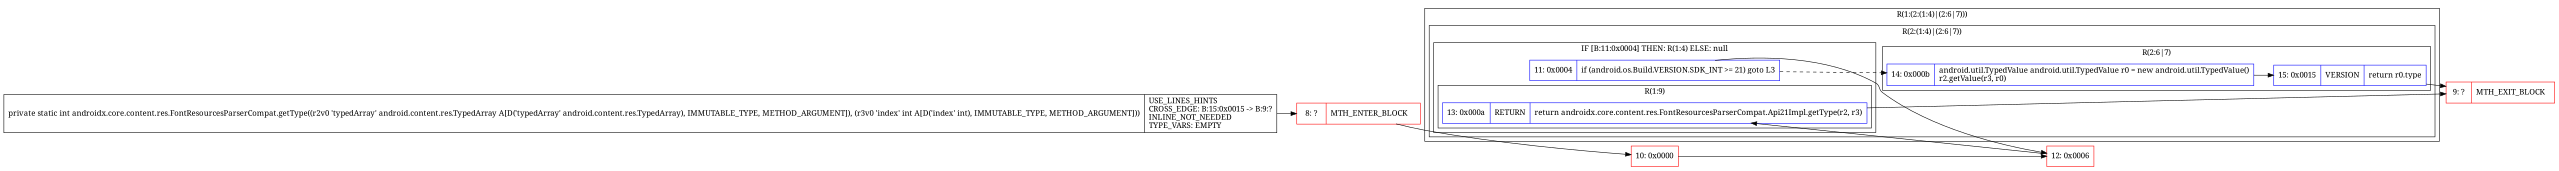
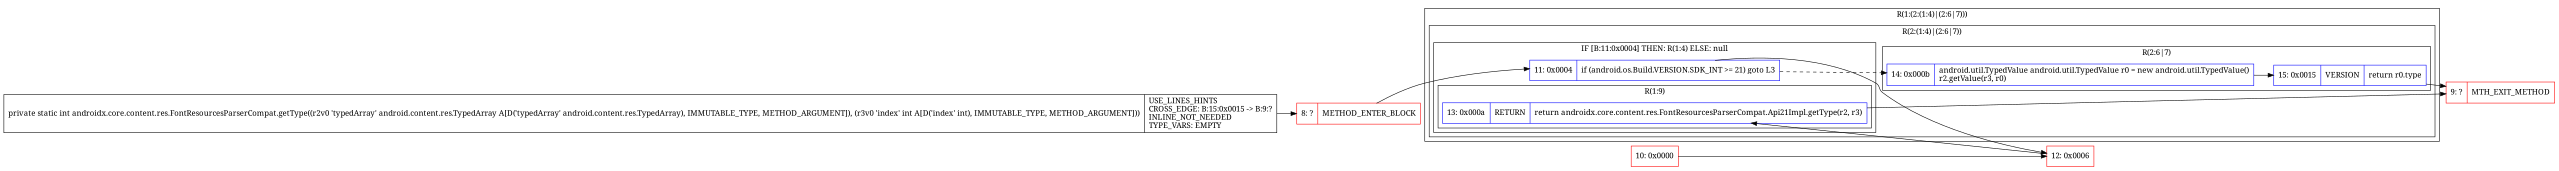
node "9: ?": text "MTH_EXIT_BLOCK" -> "MTH_EXIT_METHOD"
node "8: ?": text "MTH_ENTER_BLOCK" -> "METHOD_ENTER_BLOCK"
edge "8: ?" -> "10: 0x0000": now "8: ?" -> "11: 0x0004"
